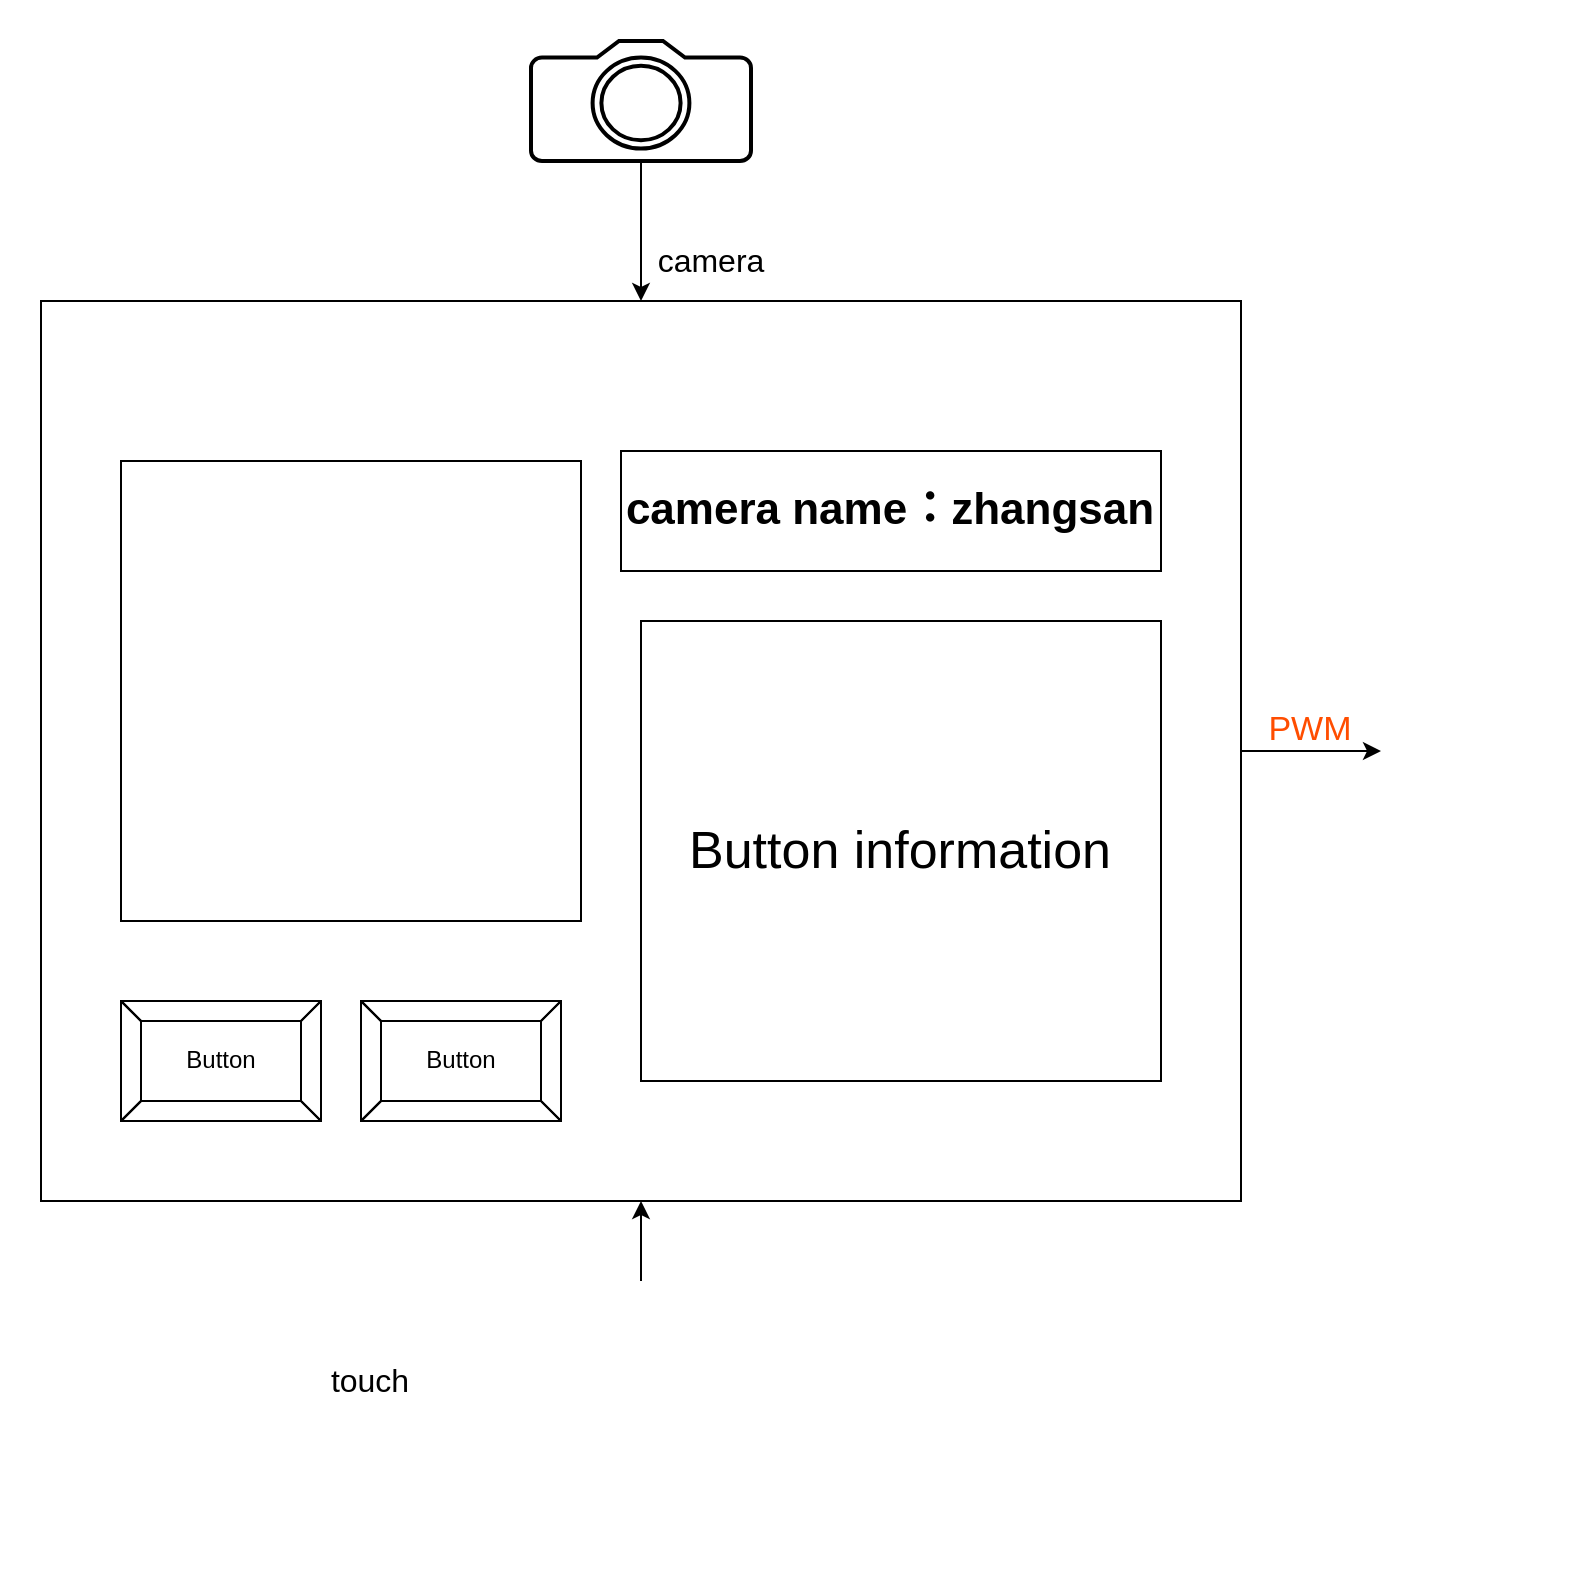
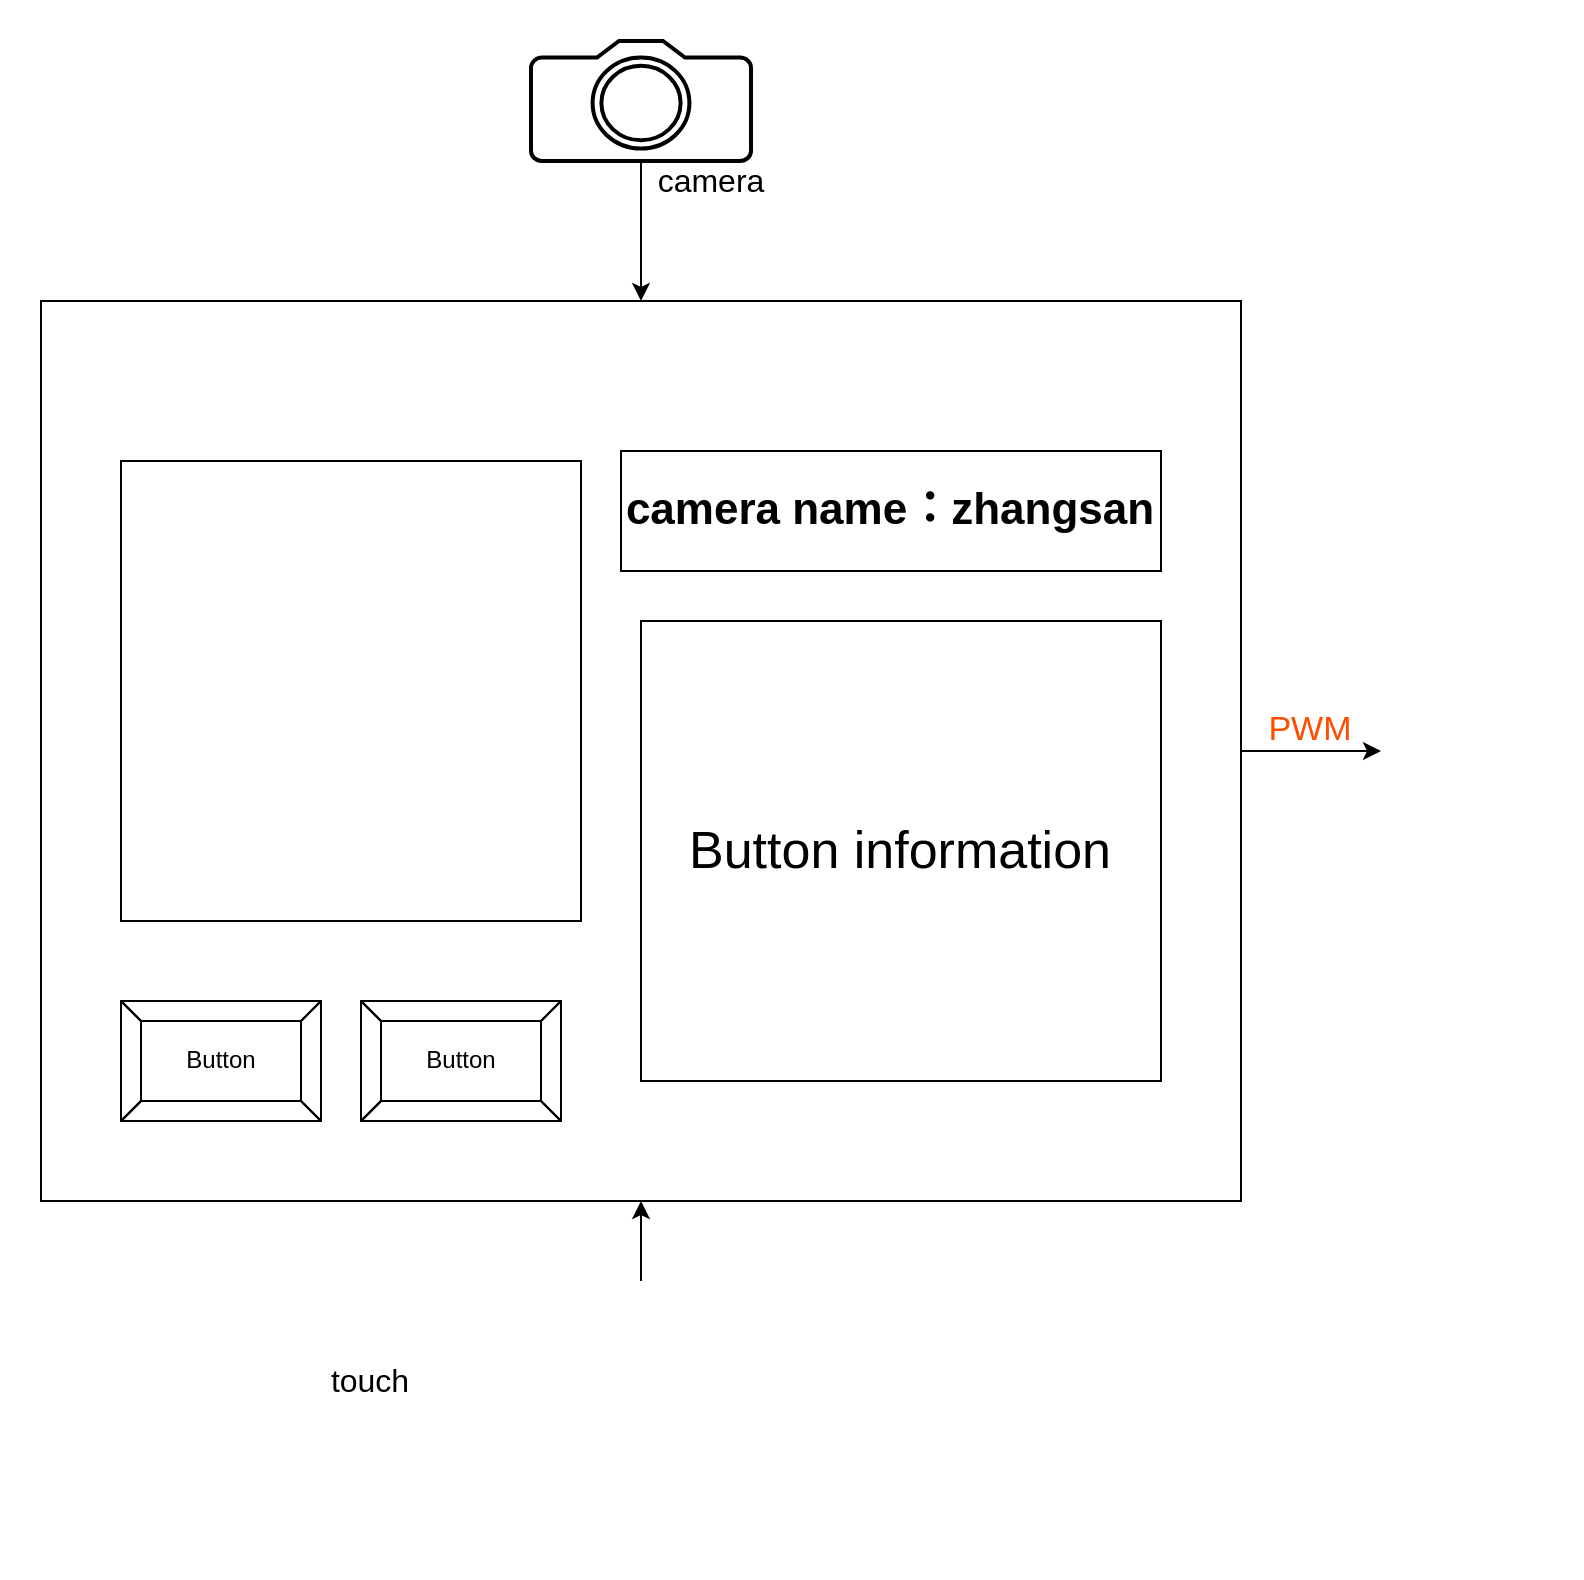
node "camera": moved (711, 261) -> (711, 181)
